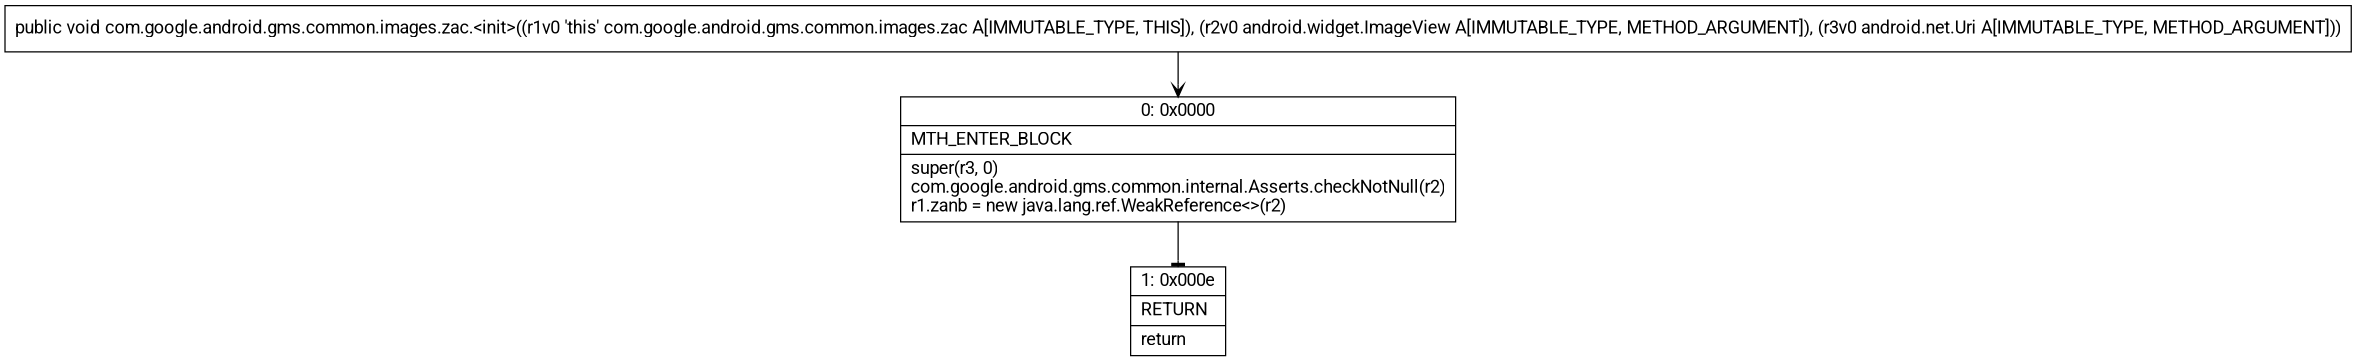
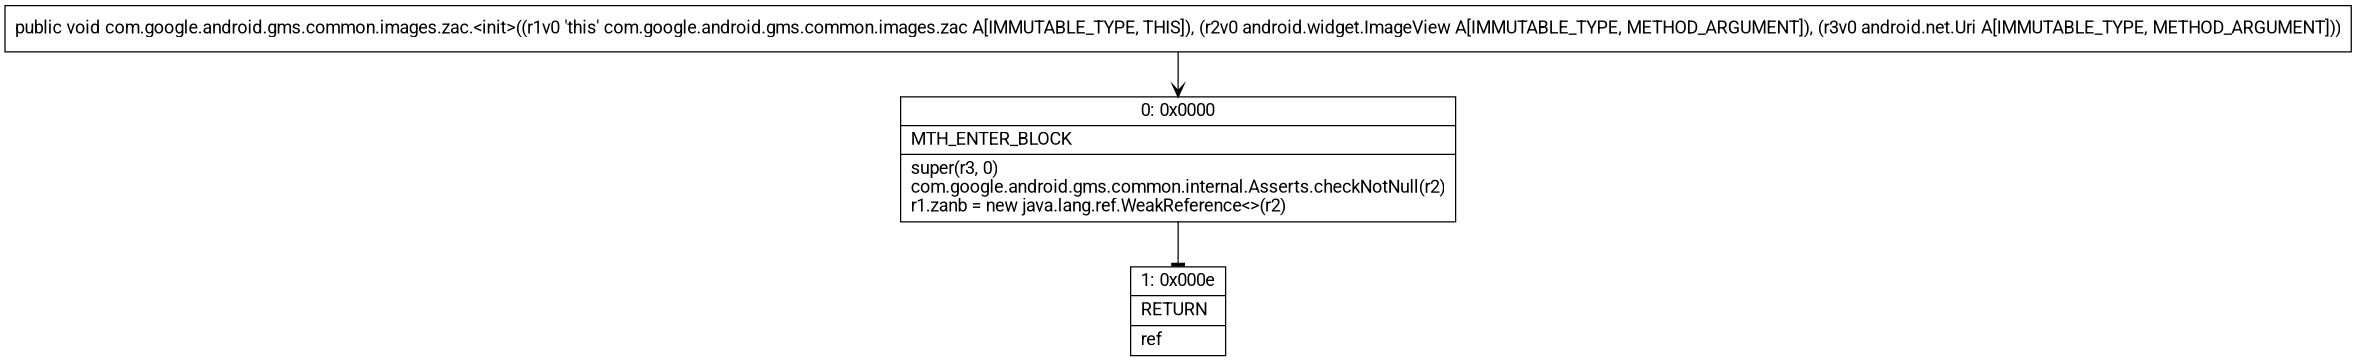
node "1: 0x000e": text "return" -> "ref"
